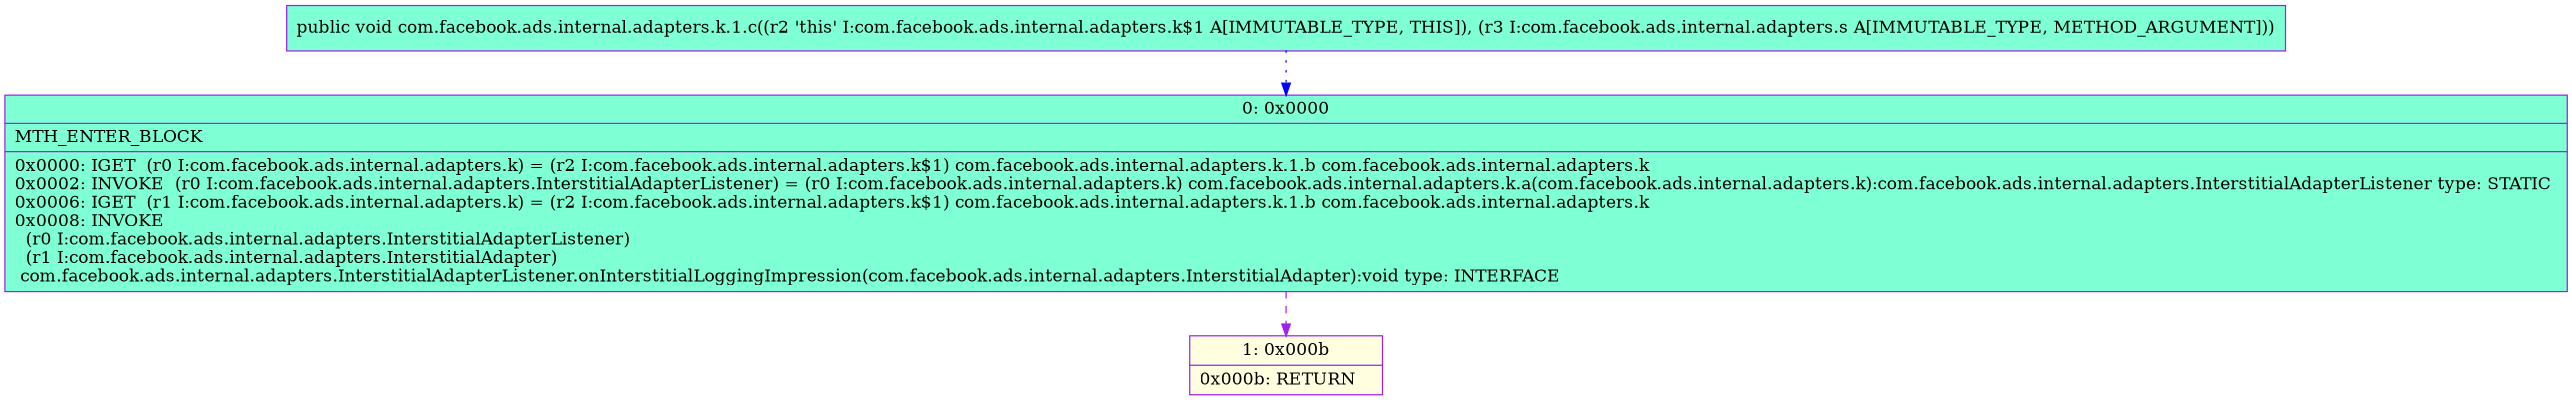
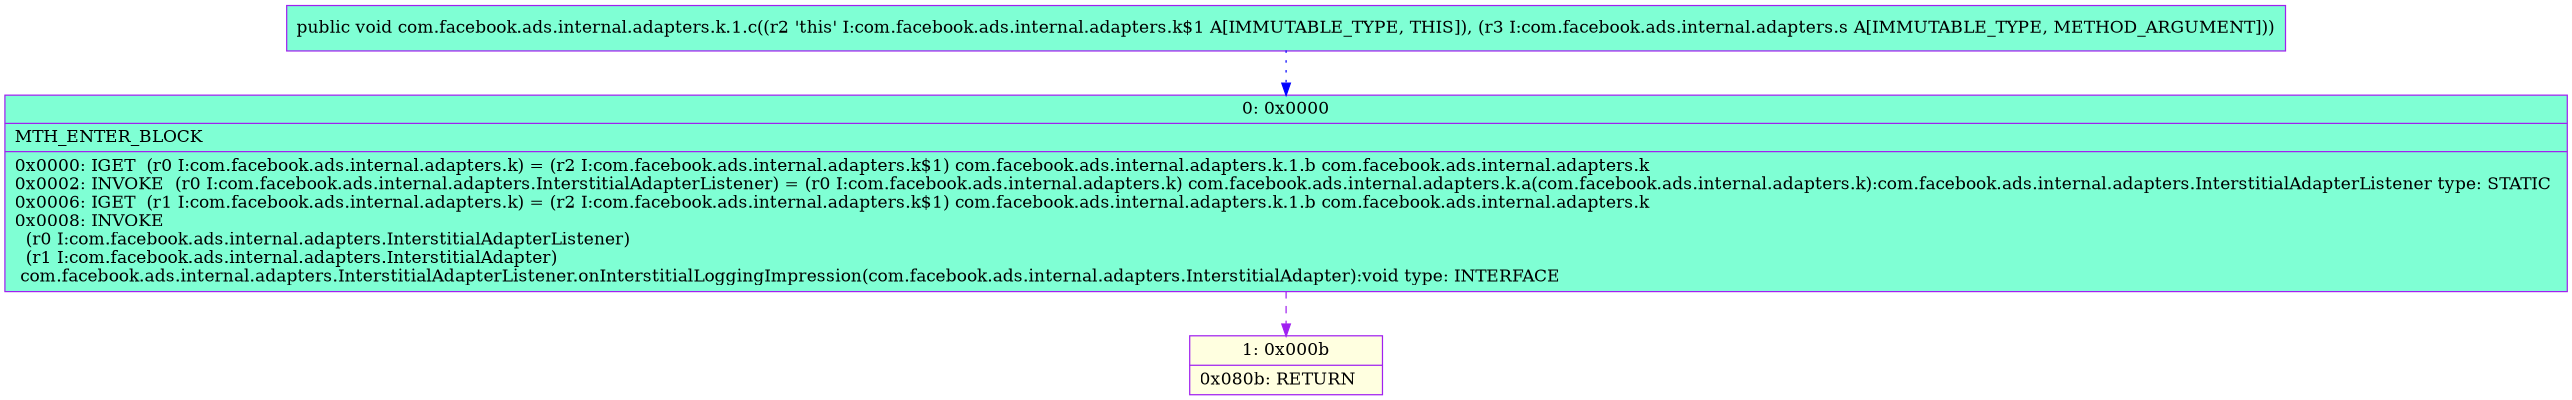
node "1: 0x000b": text "0x000b: RETURN" -> "0x080b: RETURN"
